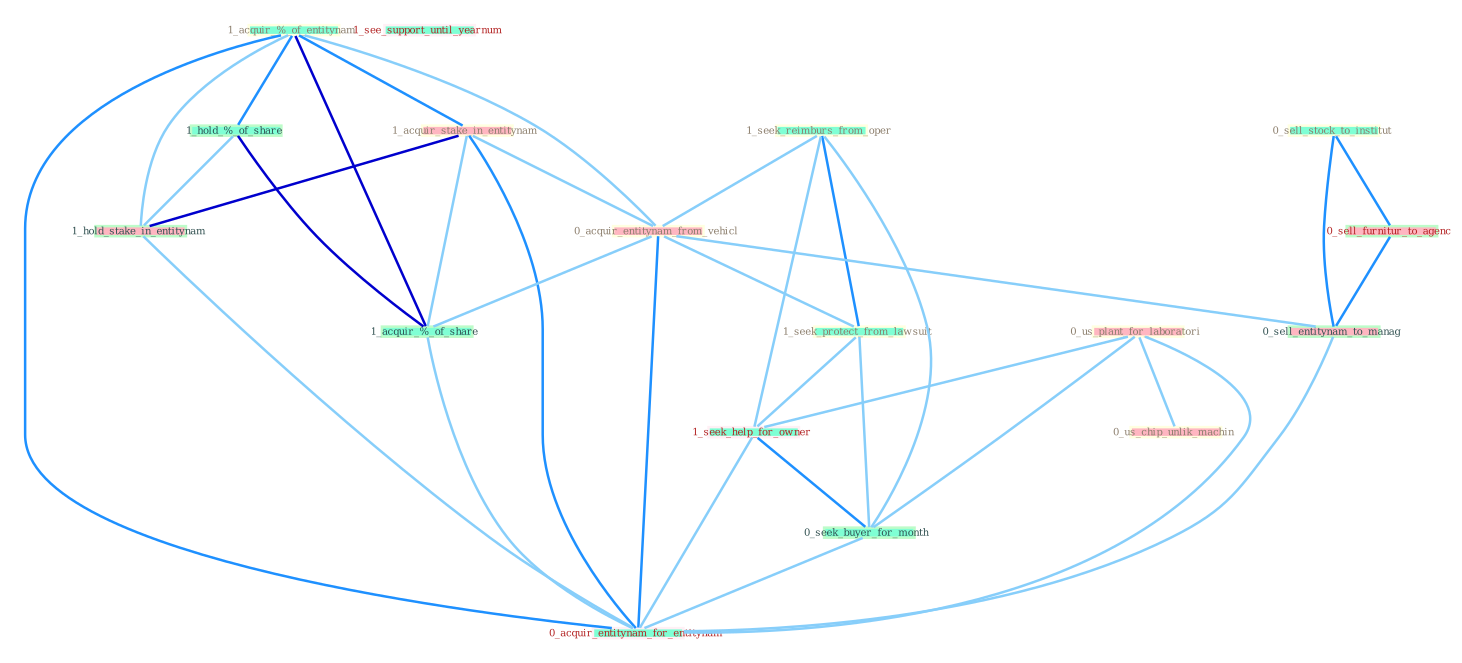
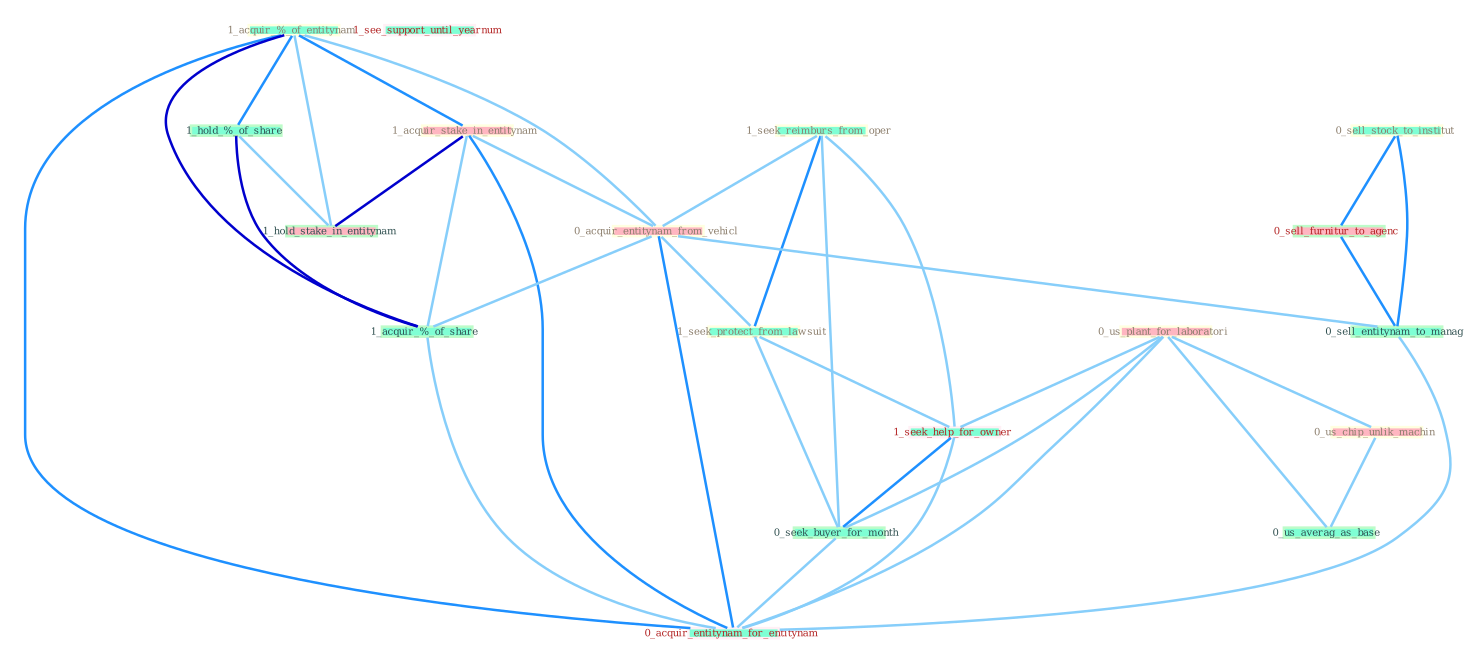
node "0_sell_entitynam_to_manag": fillcolor lightpink -> aquamarine
edge "1_hold_stake_in_entitynam" -- "0_acquir_entitynam_for_entitynam": removed
node "0_us_averag_as_base": added
